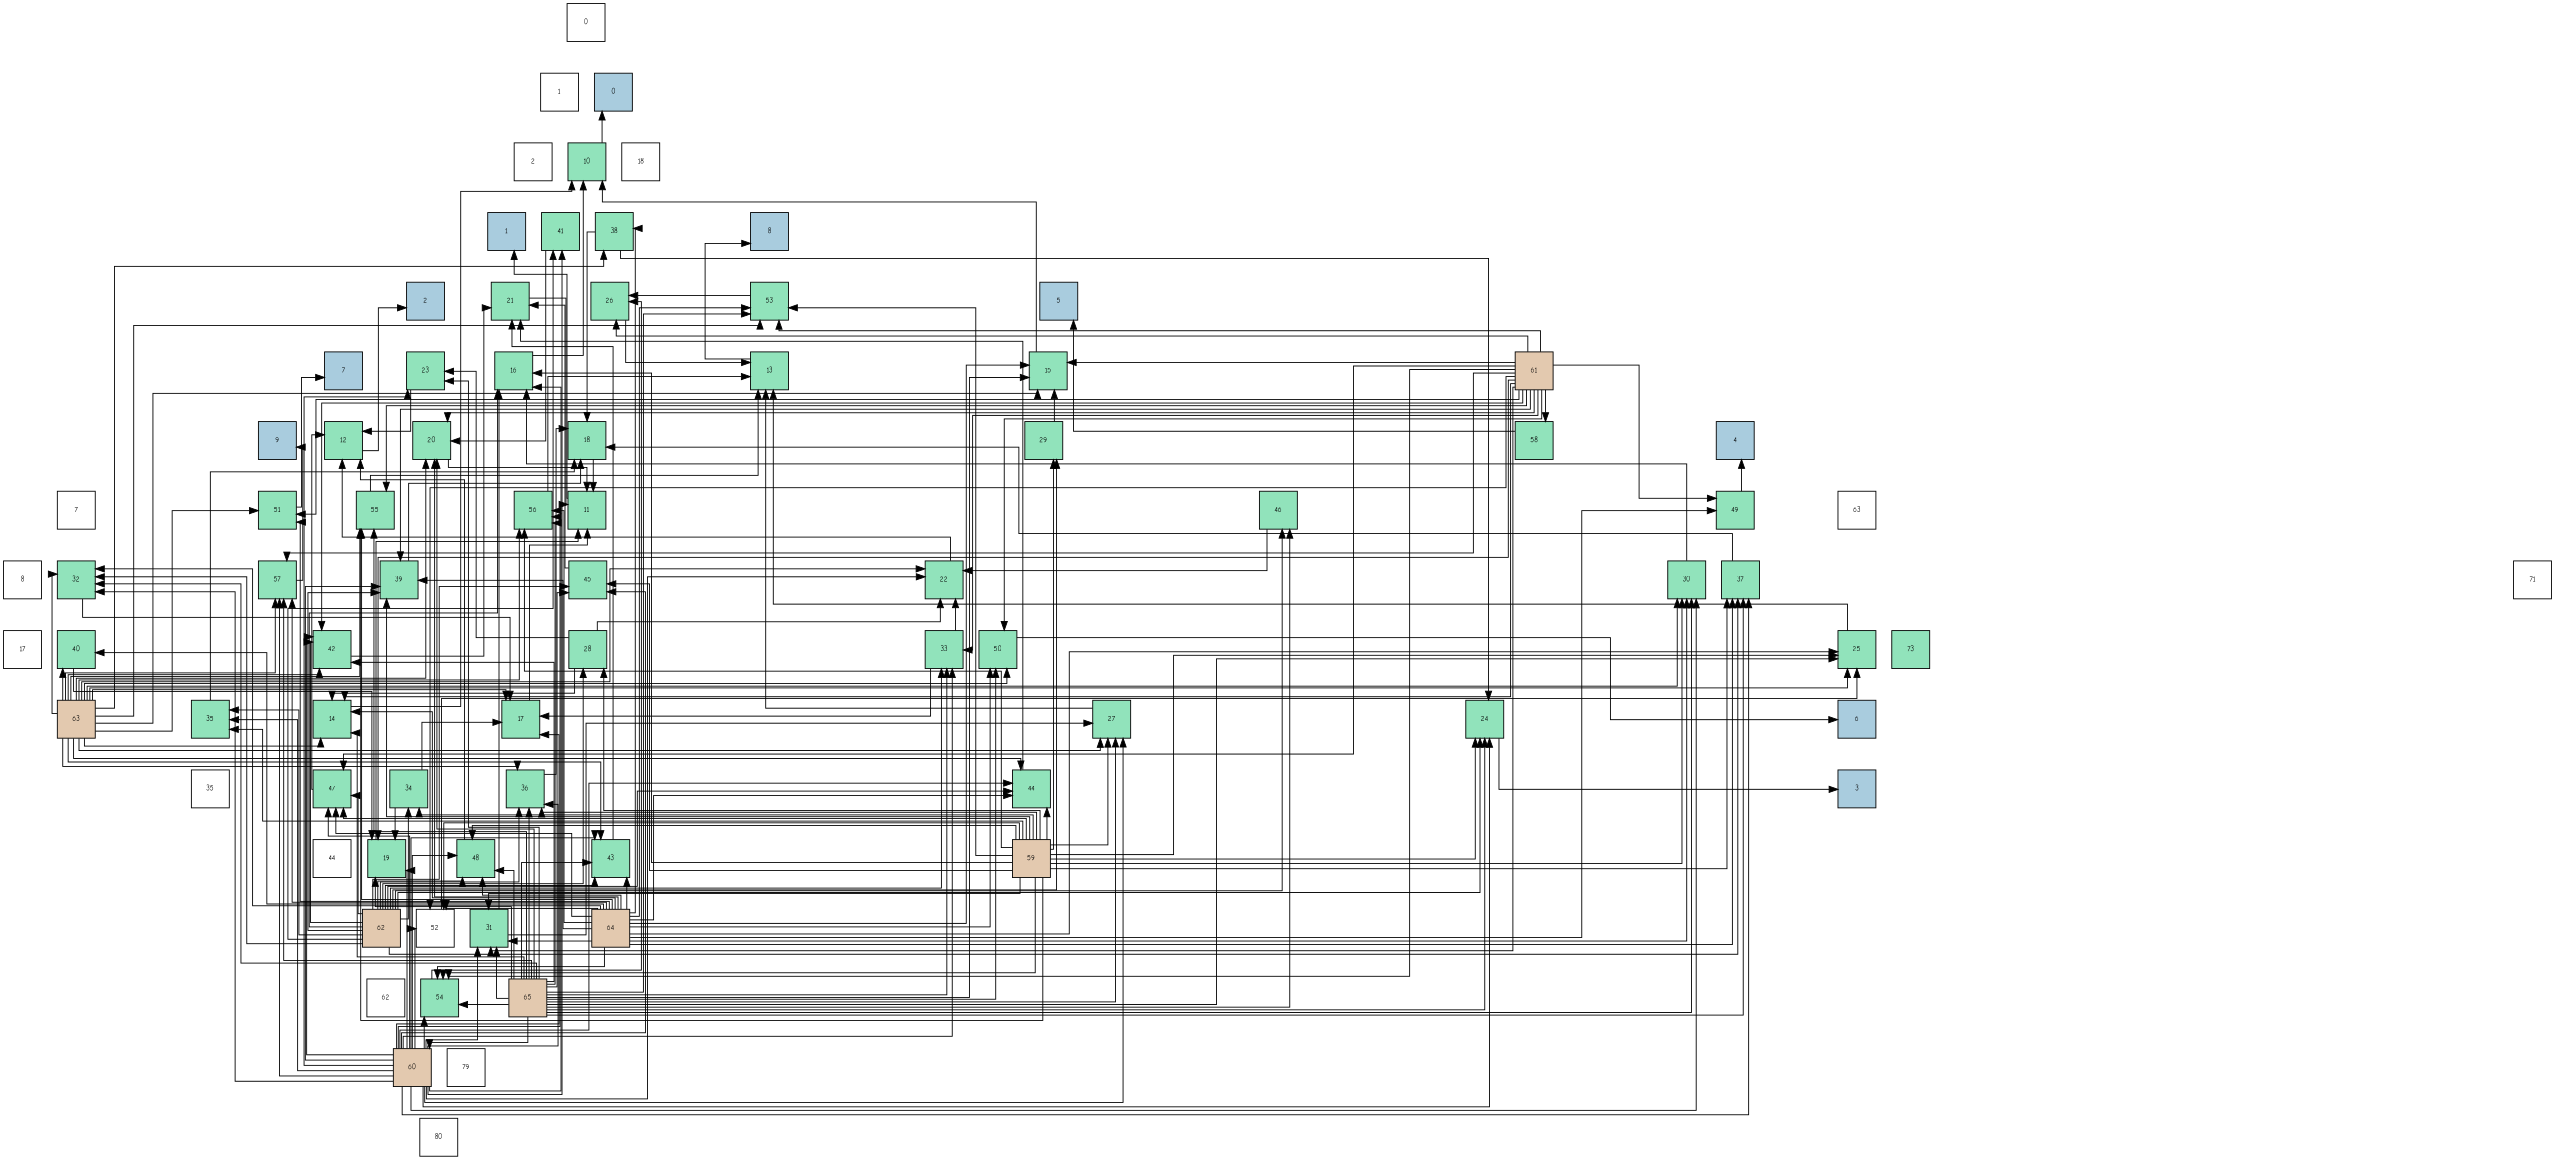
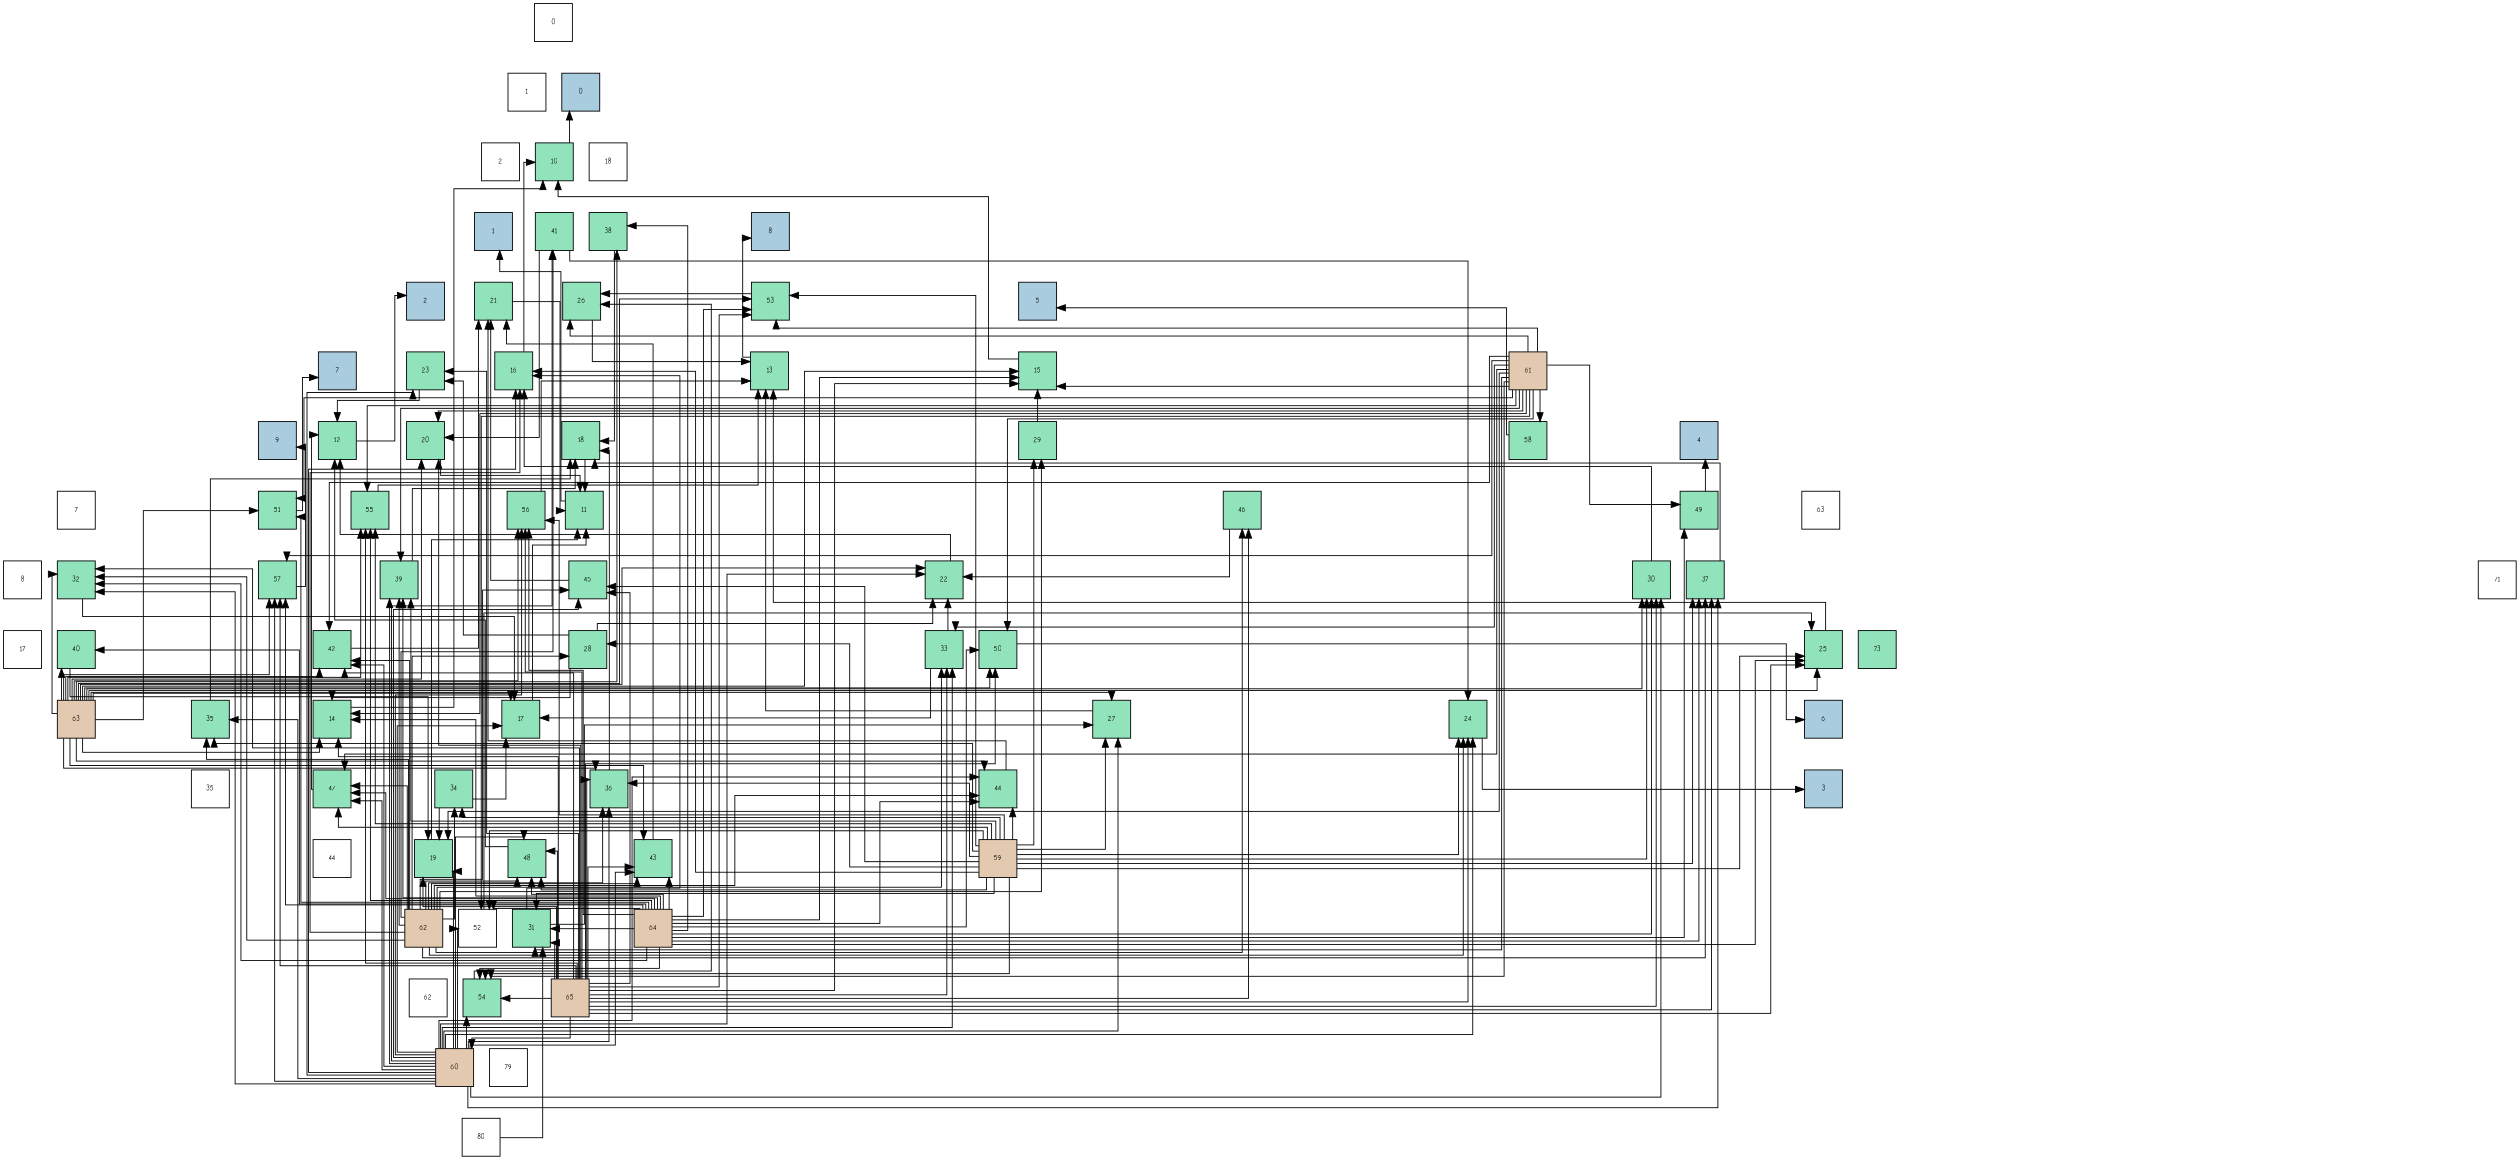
edge "38" -> "24": now "41" -> "24"
edge "64" -> "20": removed
edge "65" -> "27": removed
edge "60" -> "31": now "80" -> "31"
